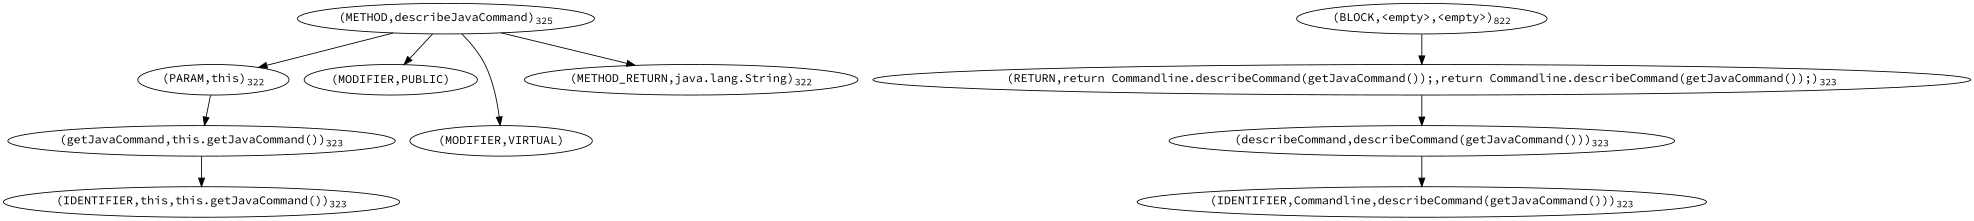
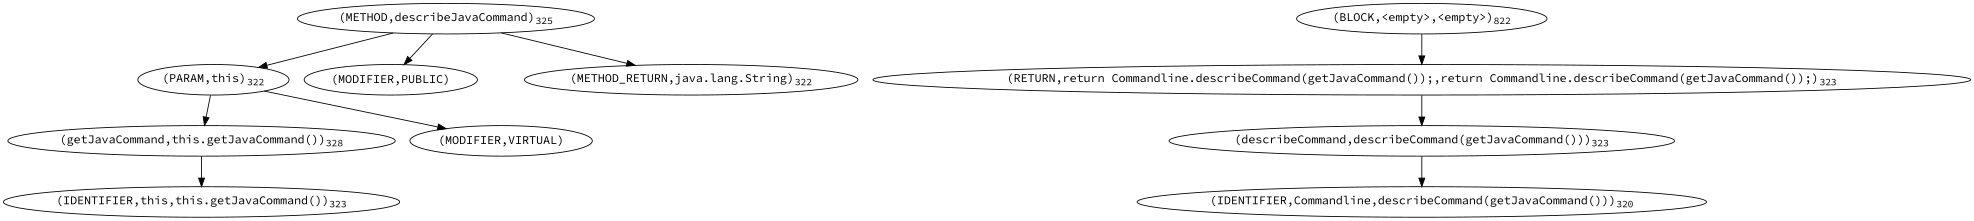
edge "(METHOD,describeJavaCommand)" -> "(MODIFIER,VIRTUAL)": now "(PARAM,this)" -> "(MODIFIER,VIRTUAL)"
node "(getJavaCommand,this.getJavaCommand())": text "323" -> "328"
node "(IDENTIFIER,Commandline,describeCommand(getJavaCommand()))": text "323" -> "320"
